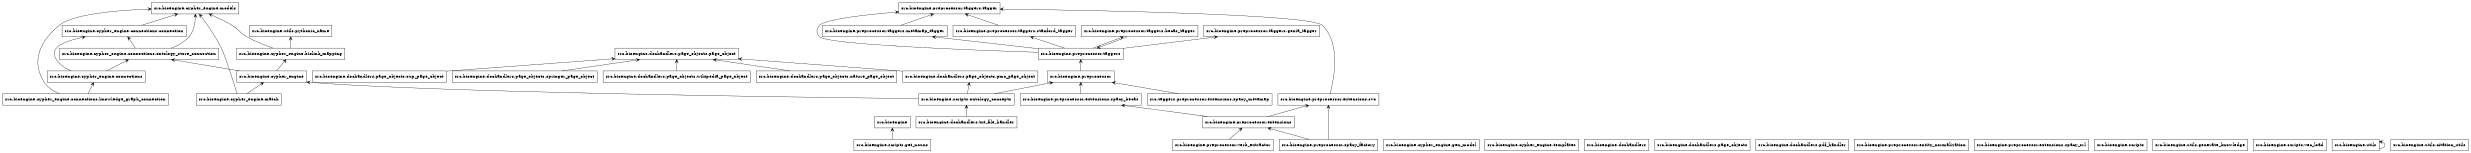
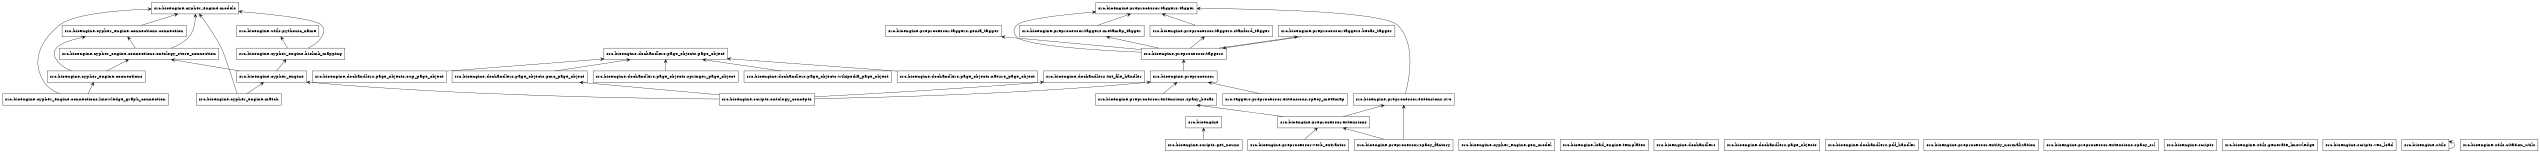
edge "src.bioengine.dochandlers.txt_file_handler" -> "src.bioengine.scripts.ontology_concepts": reversed
node "src.bioengine.cypher_engine.templates": label "src.bioengine.cypher_engine.templates" -> "src.bioengine.load_engine.templates"
